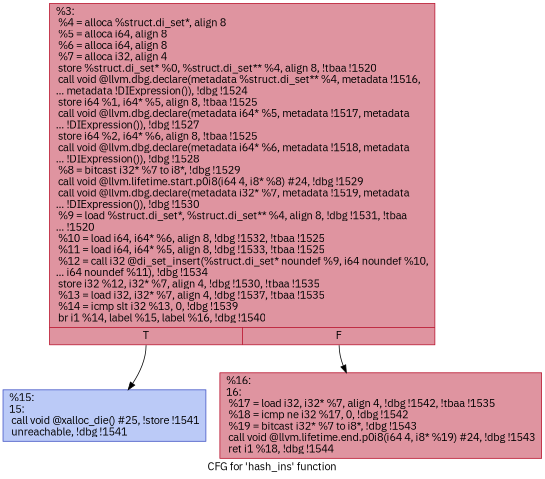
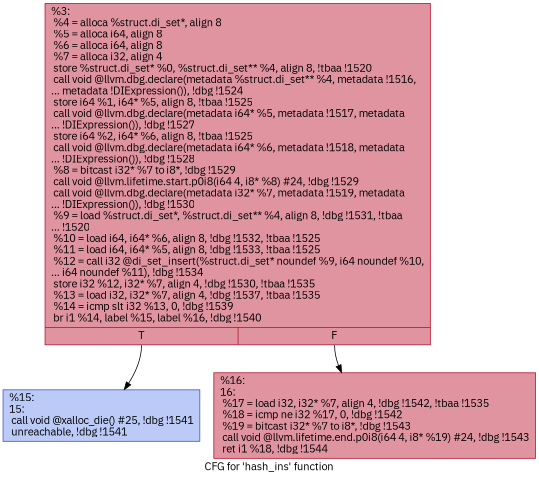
node "%15:": text "call void @xalloc_die() #25, !store !1541" -> "call void @xalloc_die() #25, !dbg !1541"
